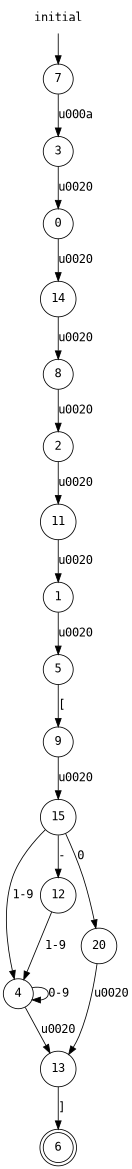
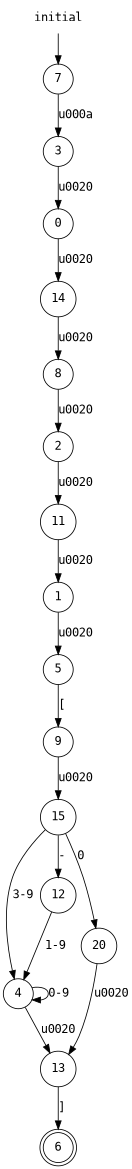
edge "15" -> "4": label "1-9" -> "3-9"
